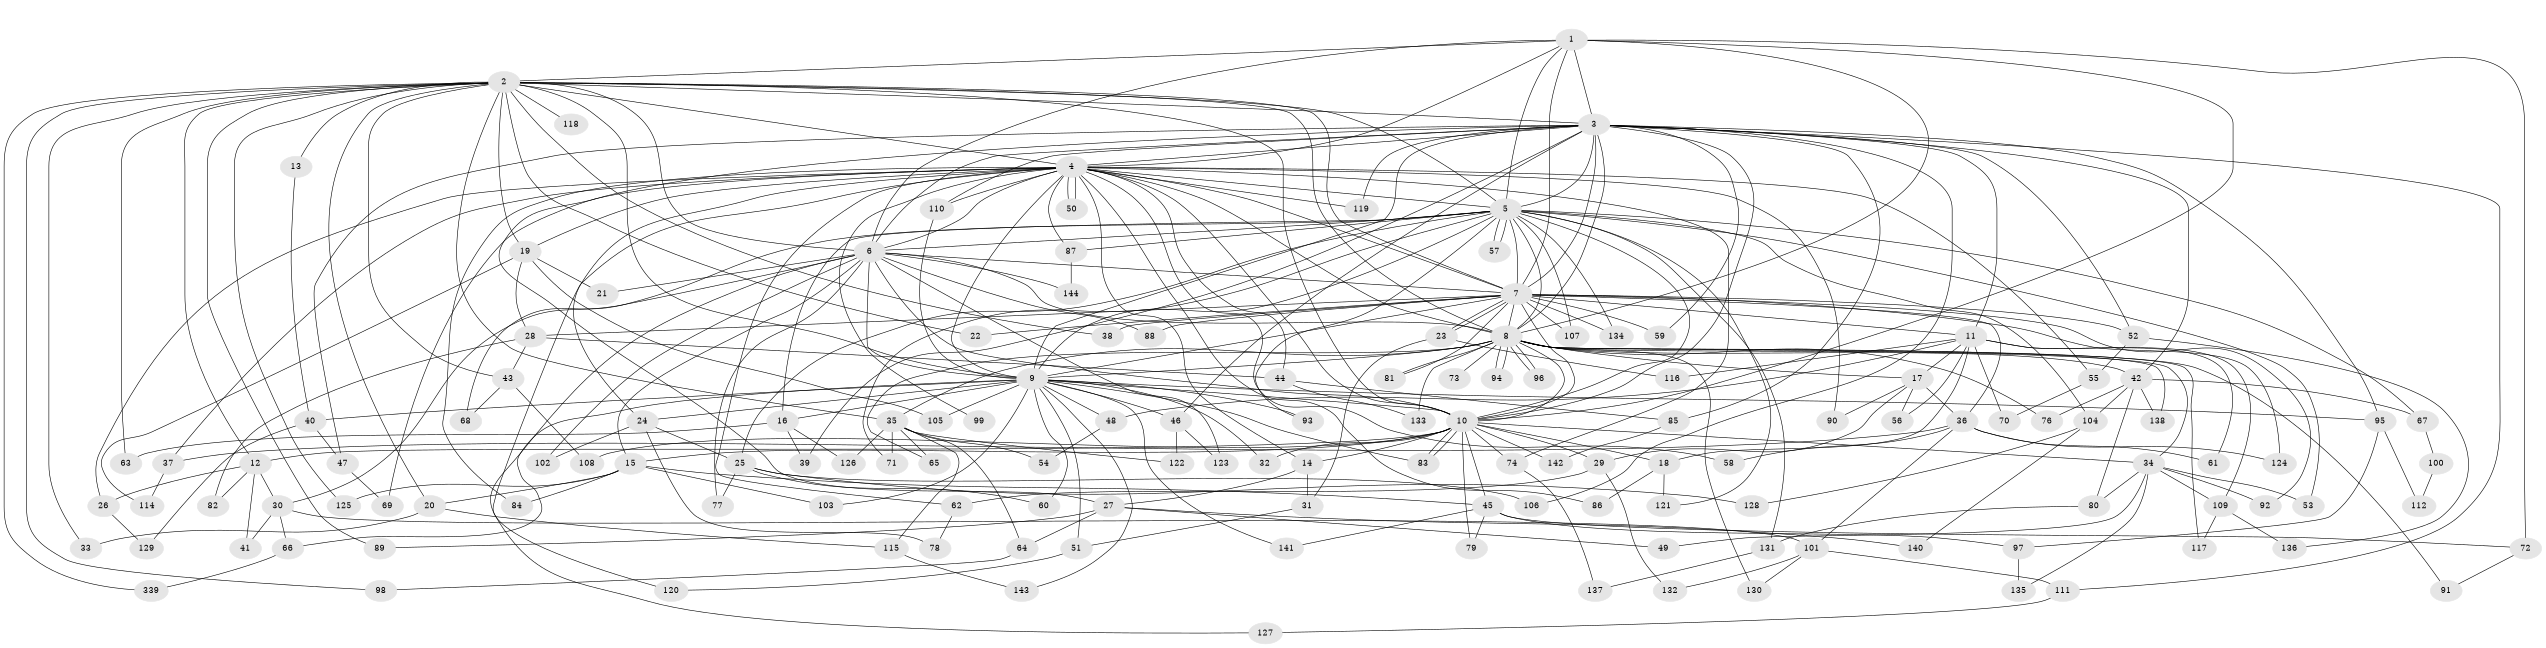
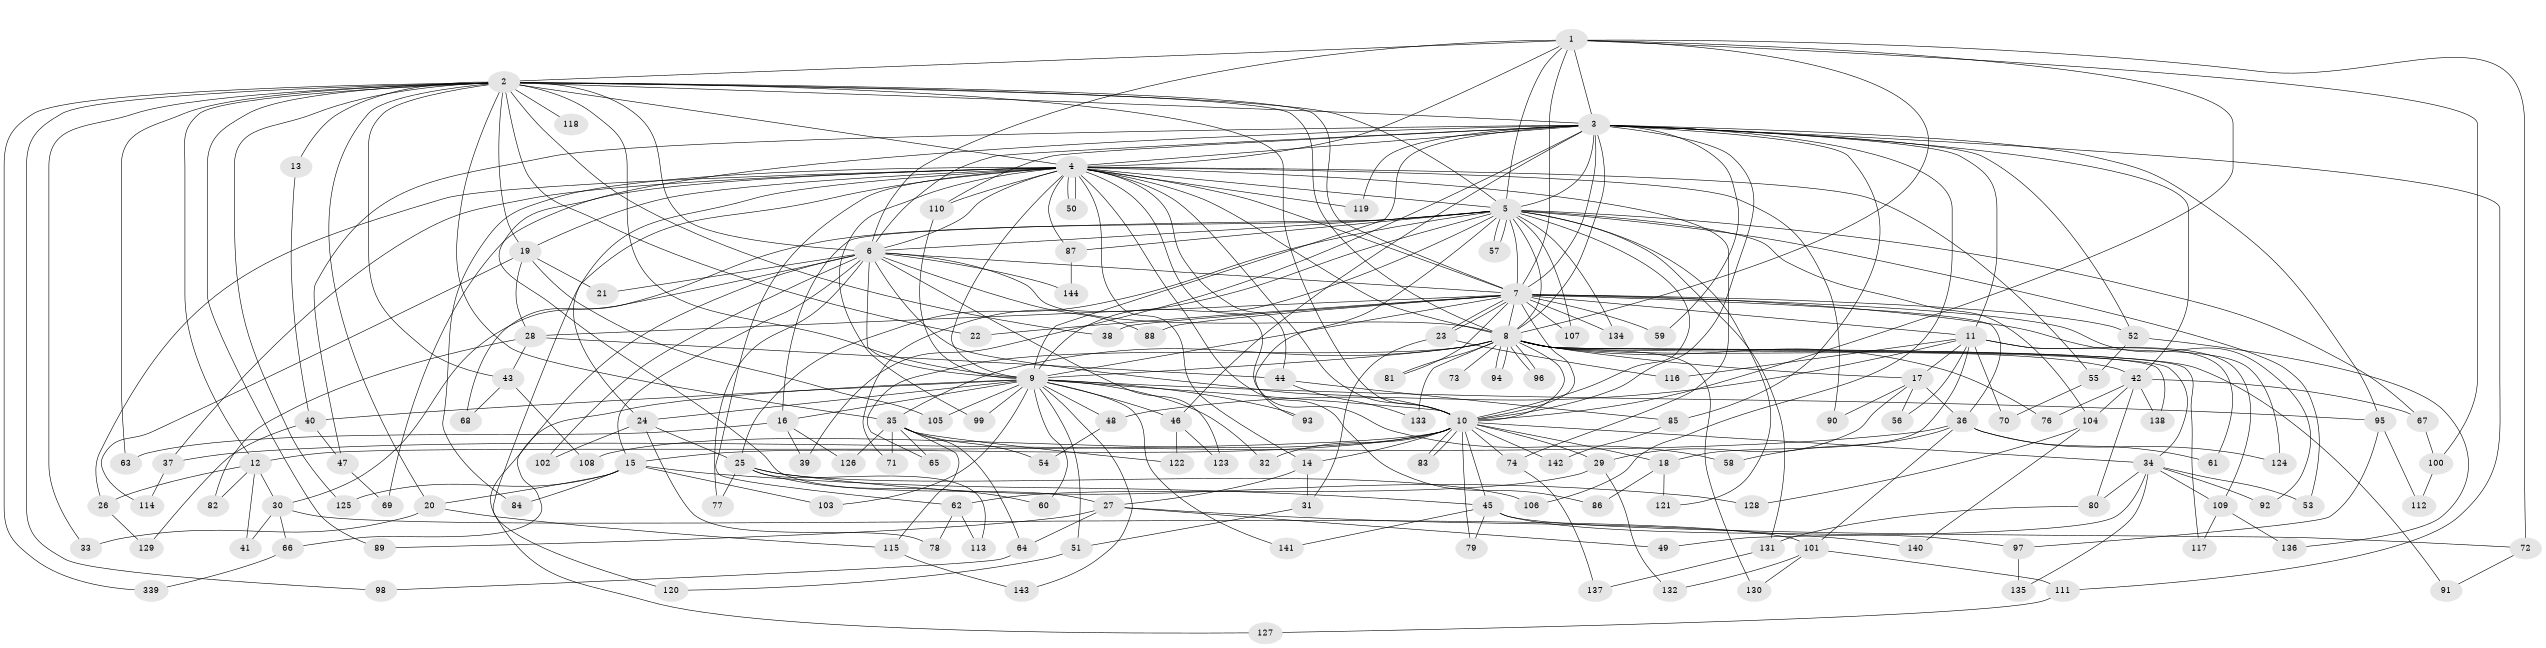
edge "1" -- "100": added
edge "9" -- "83": now "9" -- "99"
node "113": added
